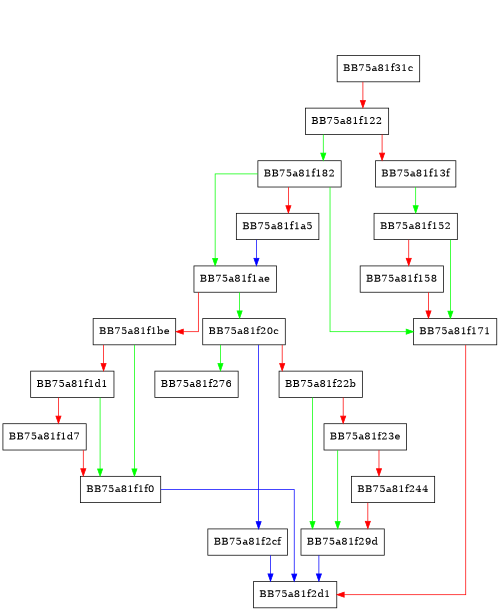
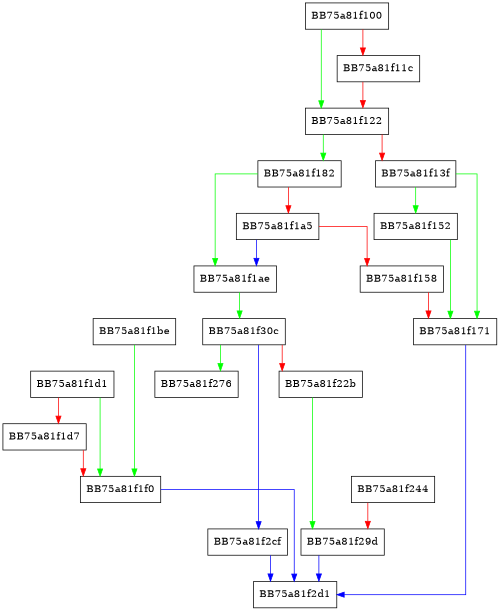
node "BB75a81f100": added
node "BB75a81f31c": label "BB75a81f31c" -> "BB75a81f11c"
edge "BB75a81f152" -> "BB75a81f158": now "BB75a81f1a5" -> "BB75a81f158"
edge "BB75a81f182" -> "BB75a81f171": now "BB75a81f13f" -> "BB75a81f171"
edge "BB75a81f1ae" -> "BB75a81f1be": removed
node "BB75a81f20c": label "BB75a81f20c" -> "BB75a81f30c"
edge "BB75a81f1be" -> "BB75a81f1d1": removed
node "BB75a81f23e": removed
edge "BB75a81f171" -> "BB75a81f2d1": color red -> blue
